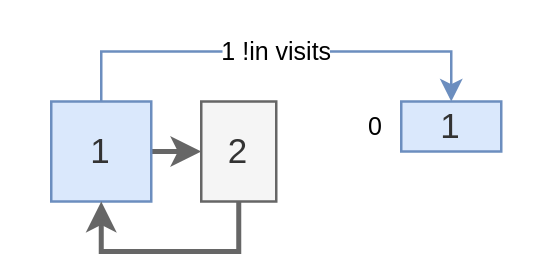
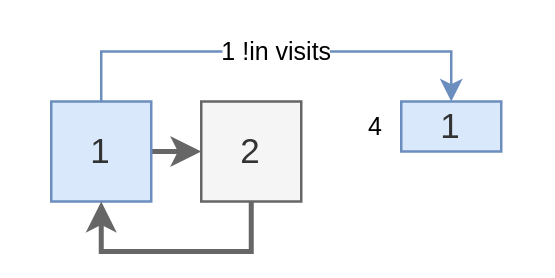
node "0": label "0" -> "4"
node "2": size 75x100 -> 100x100
